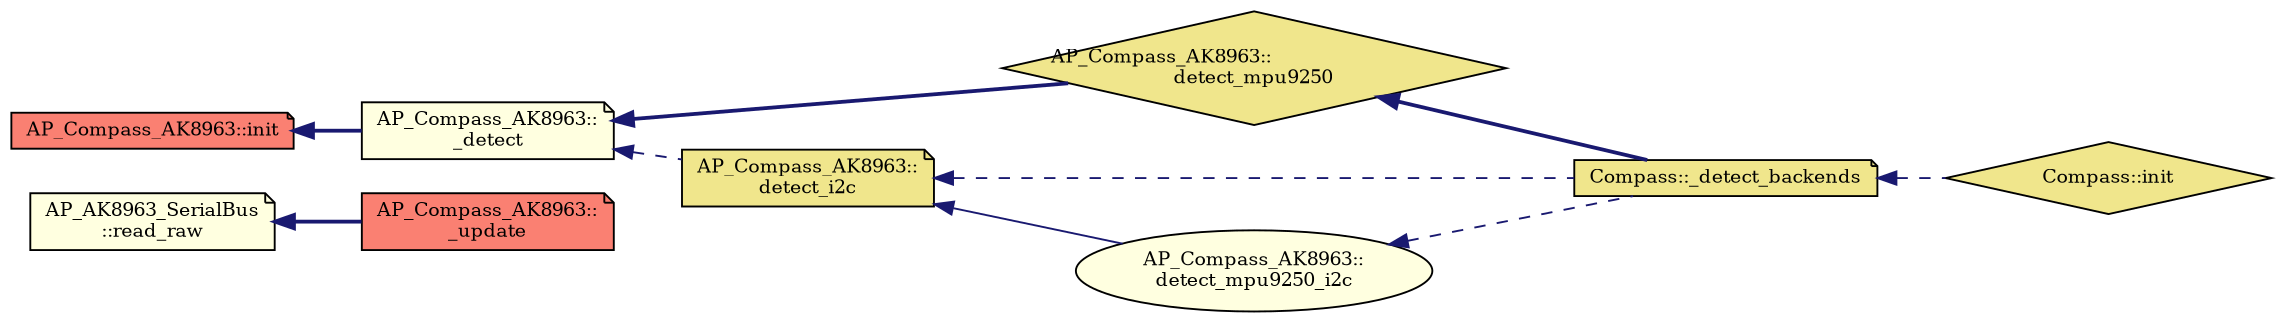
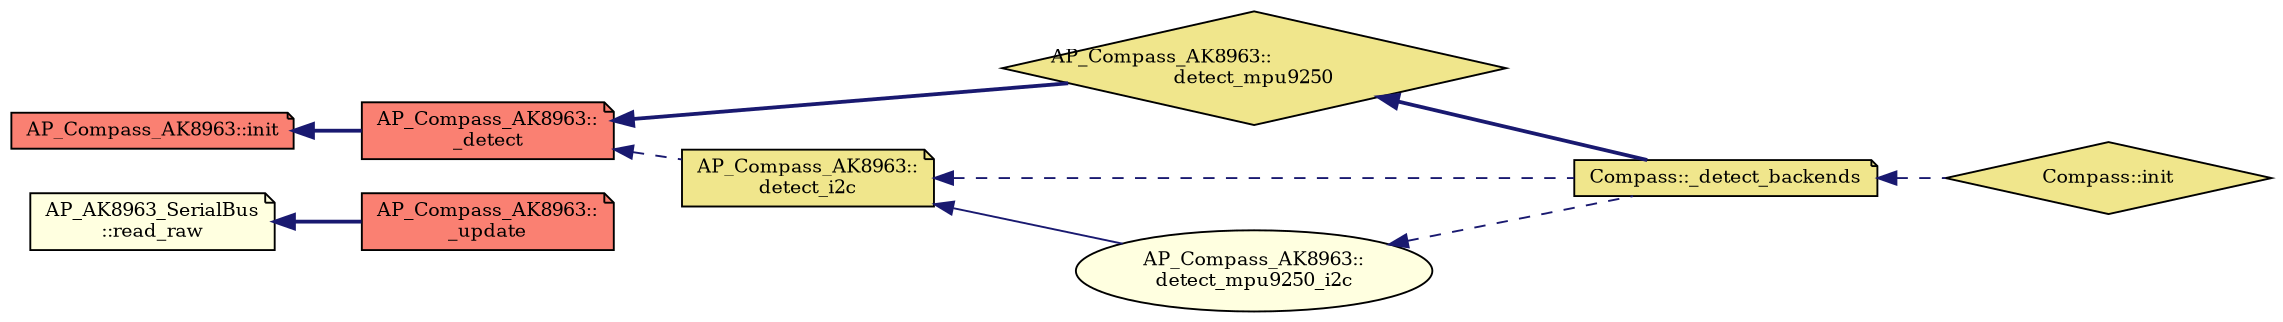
node "AP_Compass_AK8963:: _detect": fillcolor lightyellow -> salmon
